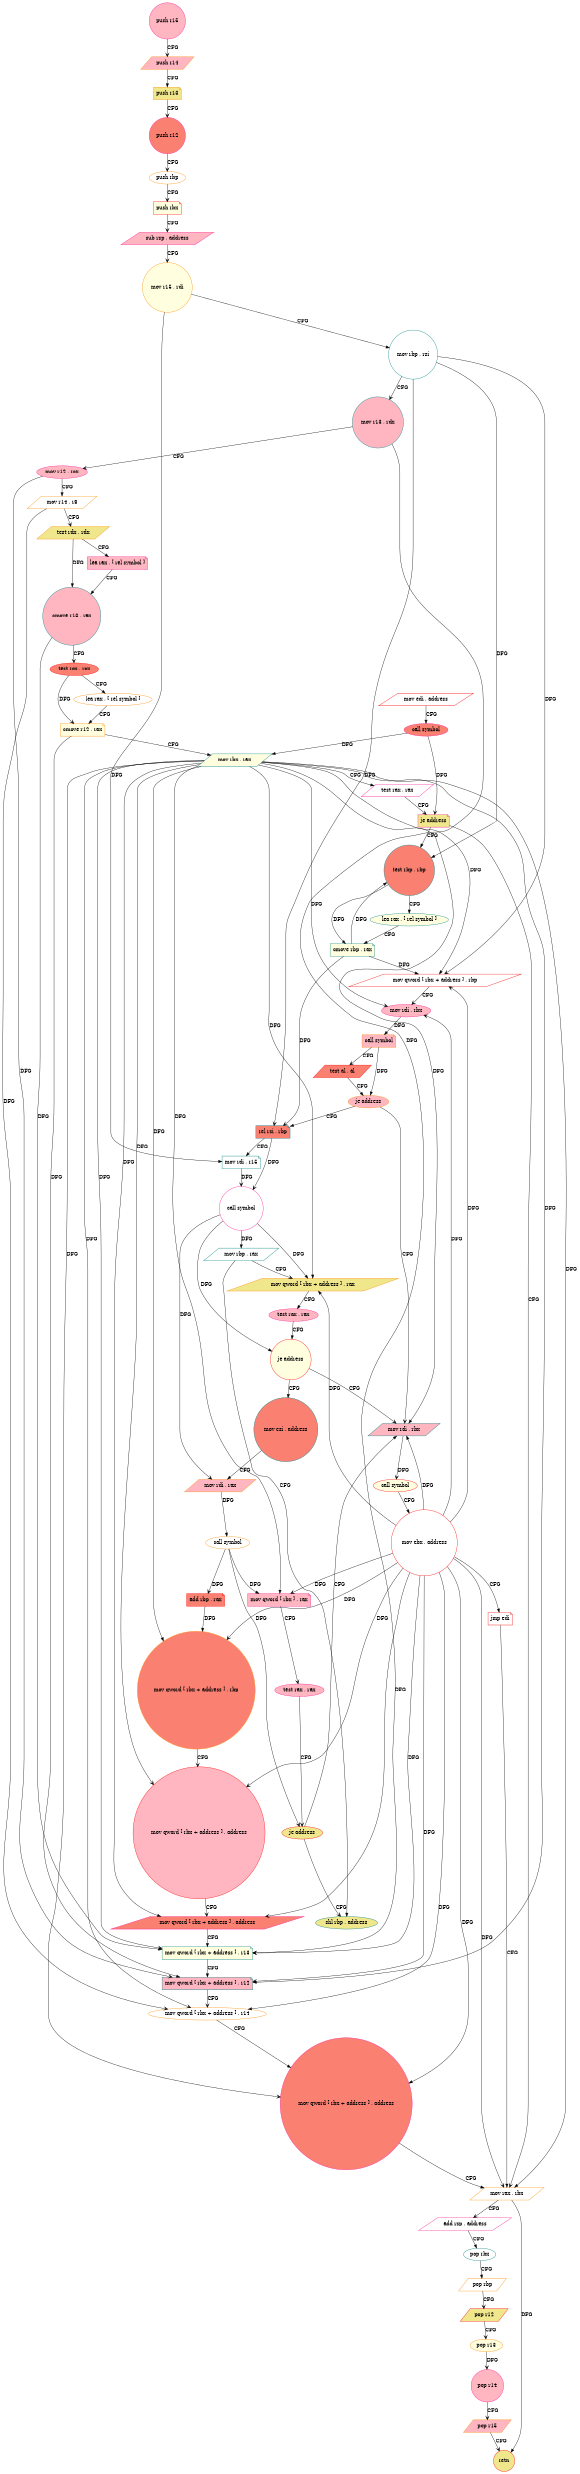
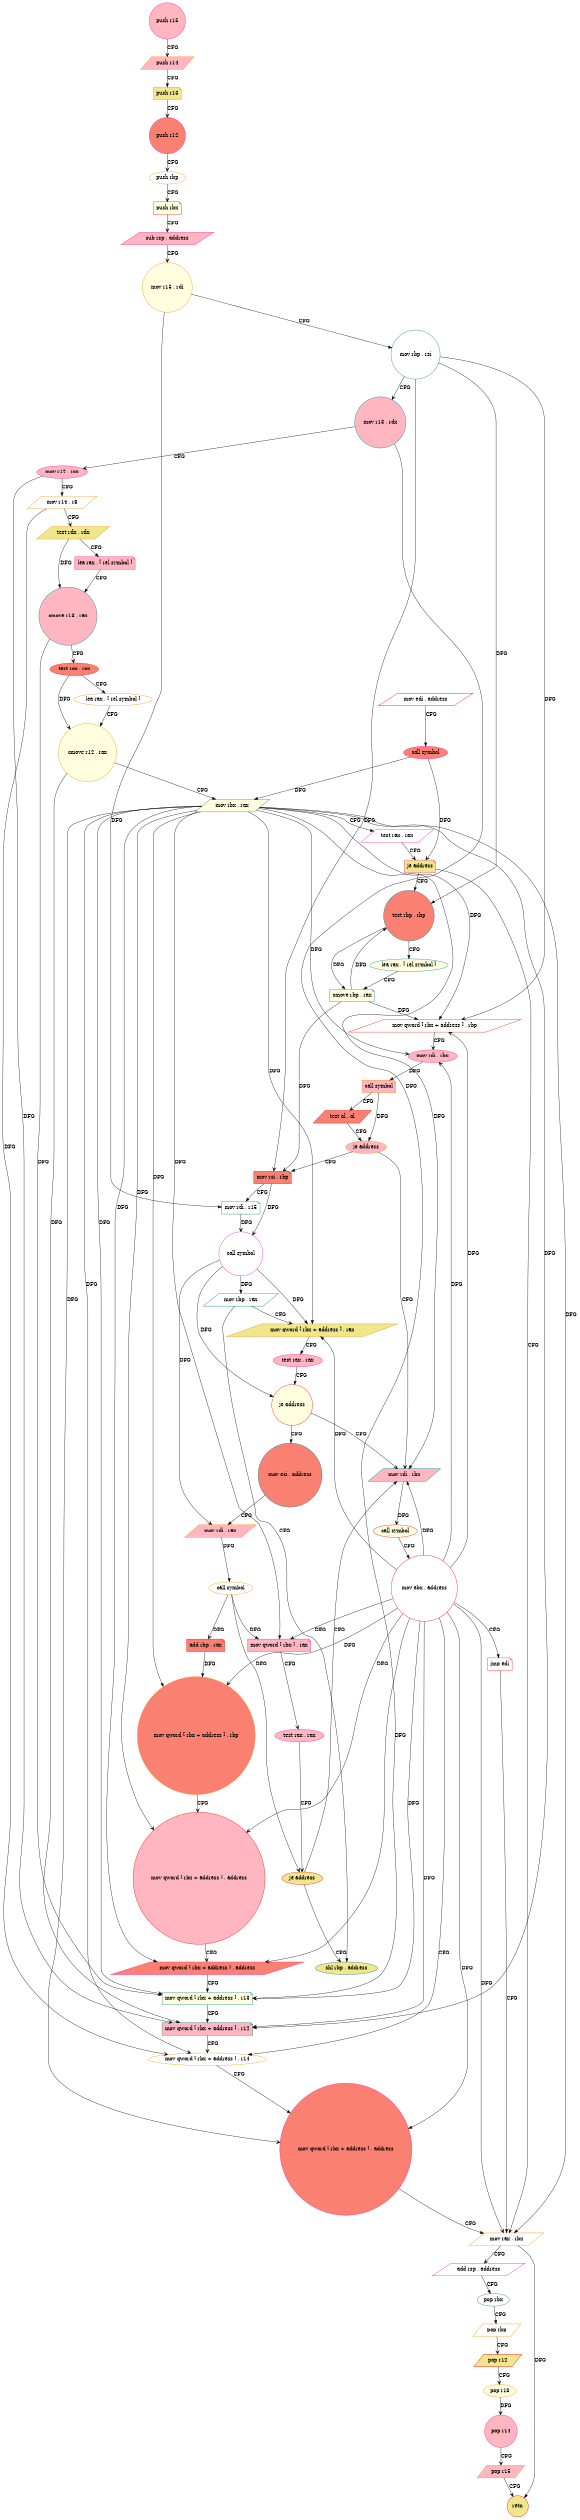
node "cmove r12 , rax": shape note -> circle
node "rel rsi , rbp": label "rel rsi , rbp" -> "mov rsi , rbp"
edge "mov ebx , address" -> "mov qword [ rbx + address ] , r14": label "DFG" -> "CFG"
